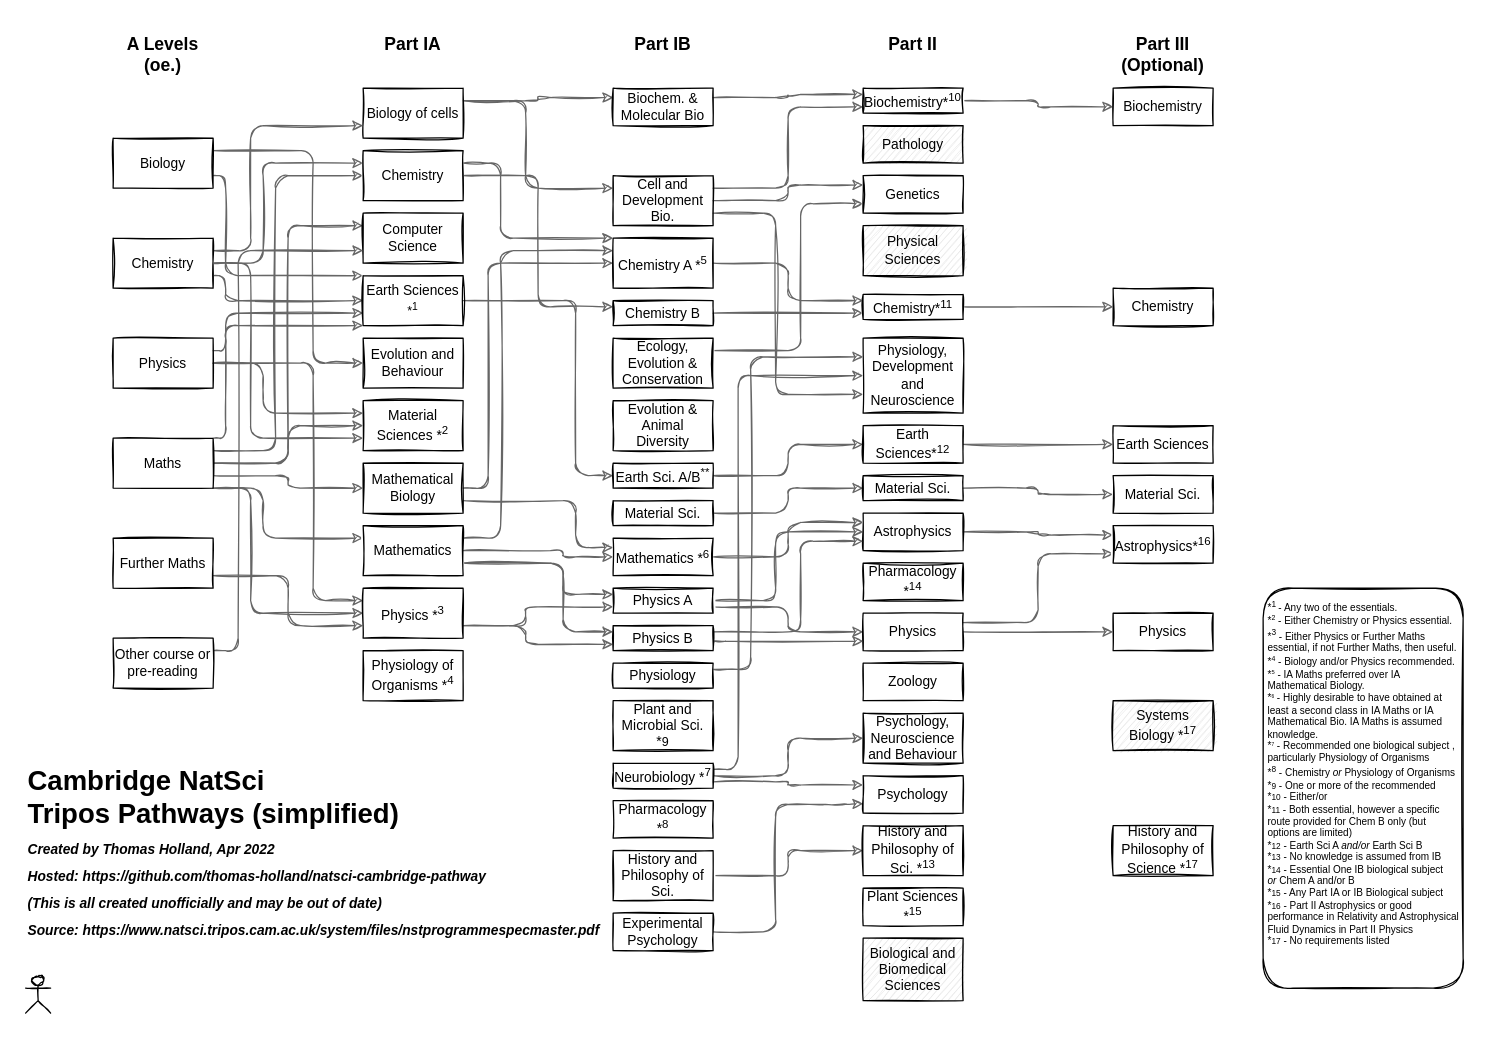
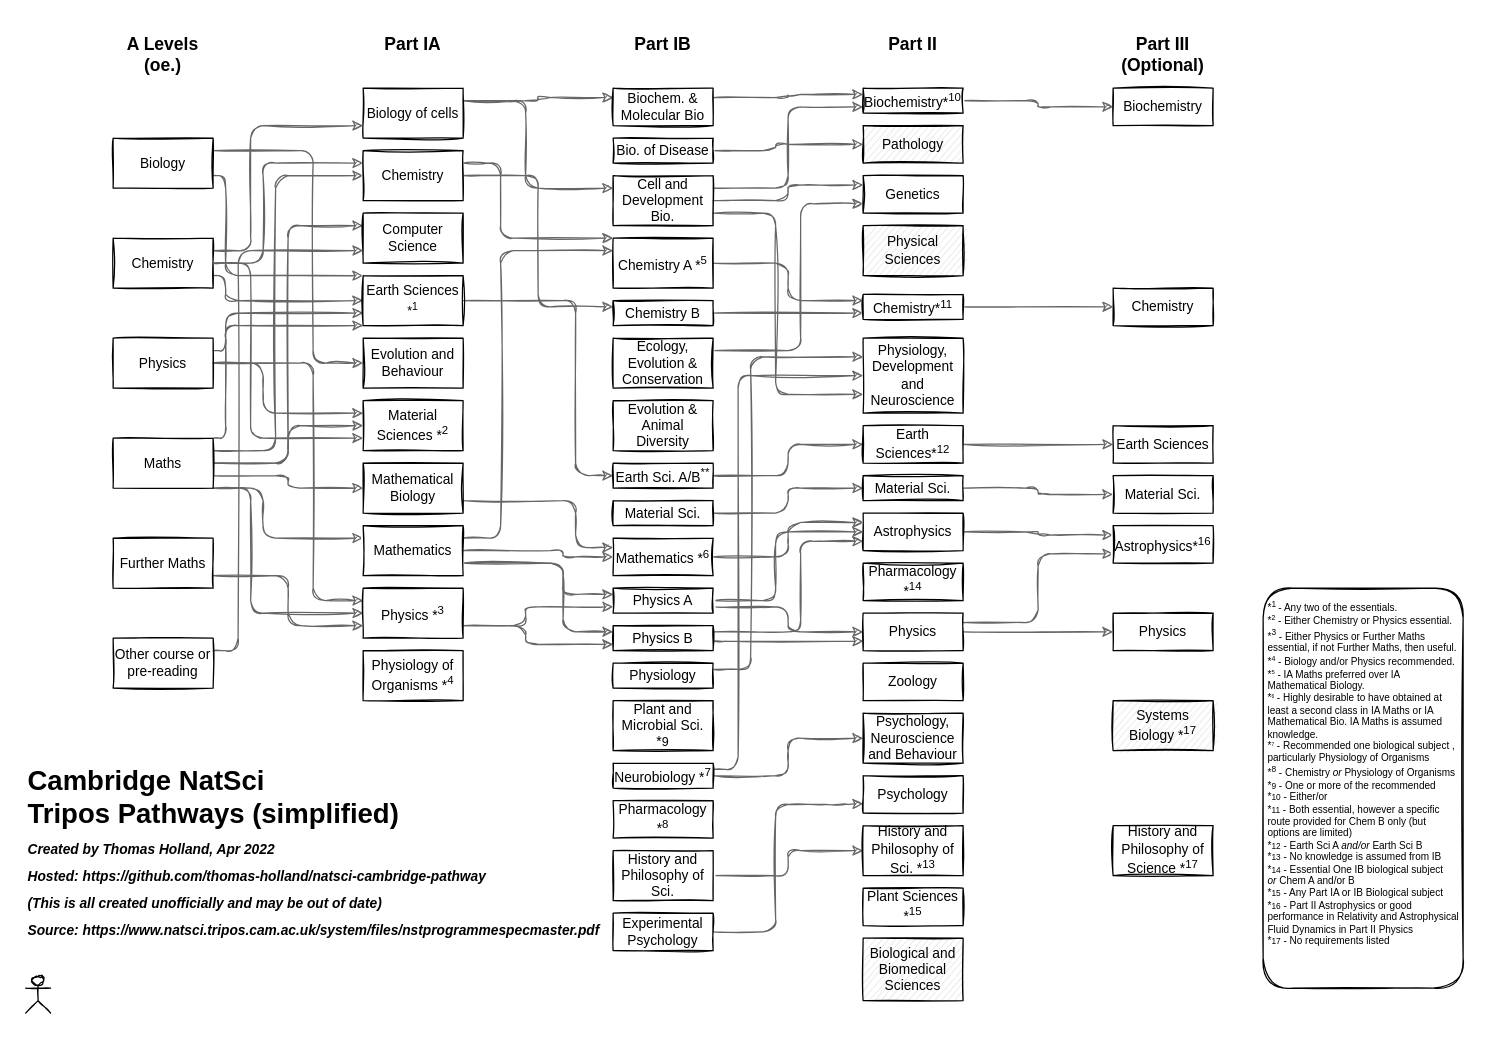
edge "Bio. of Disease" -> "Pathology": added
node "Bio. of Disease": added
edge "Mathematical Biology" -> "Chemistry A *5": removed
edge "Neurobiology *7" -> "Psychology": removed
